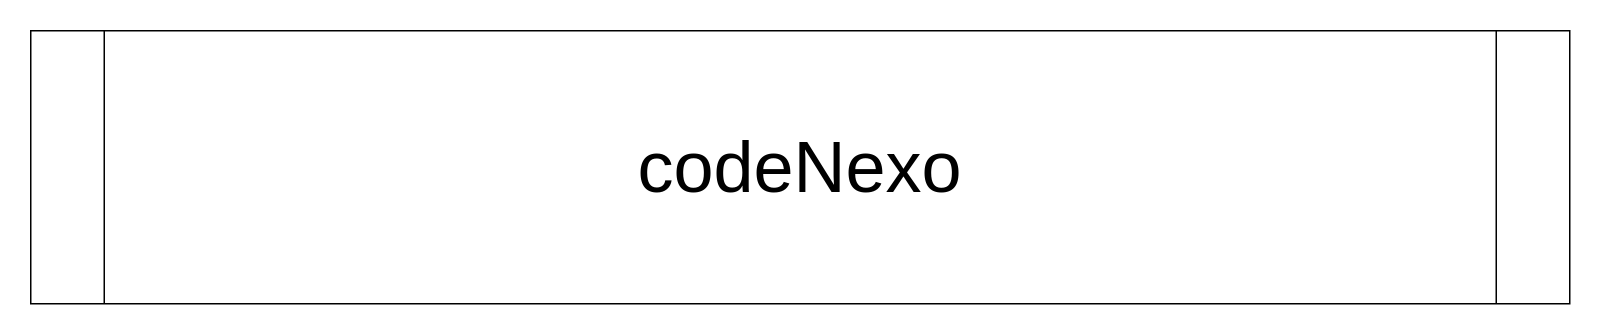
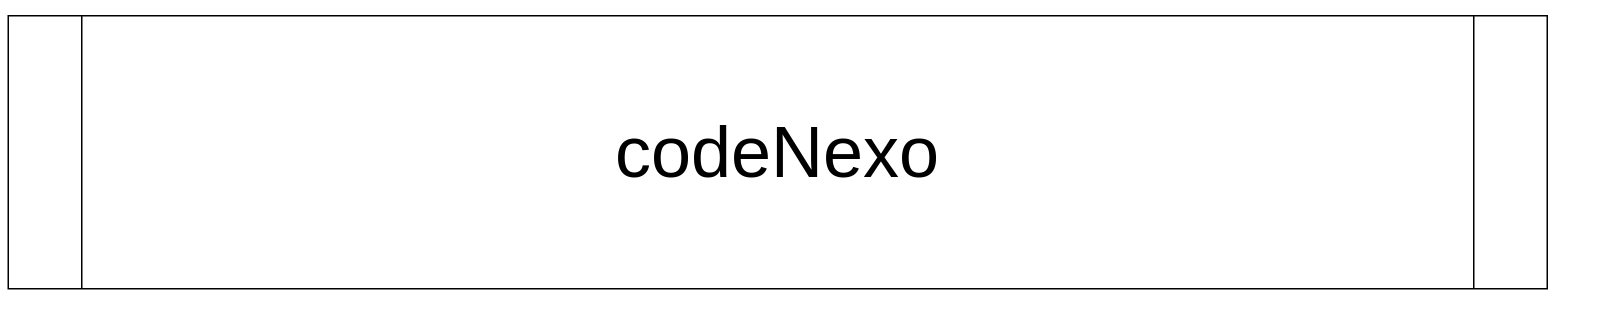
node "codeNexo": moved (800, 167) -> (778, 152)
